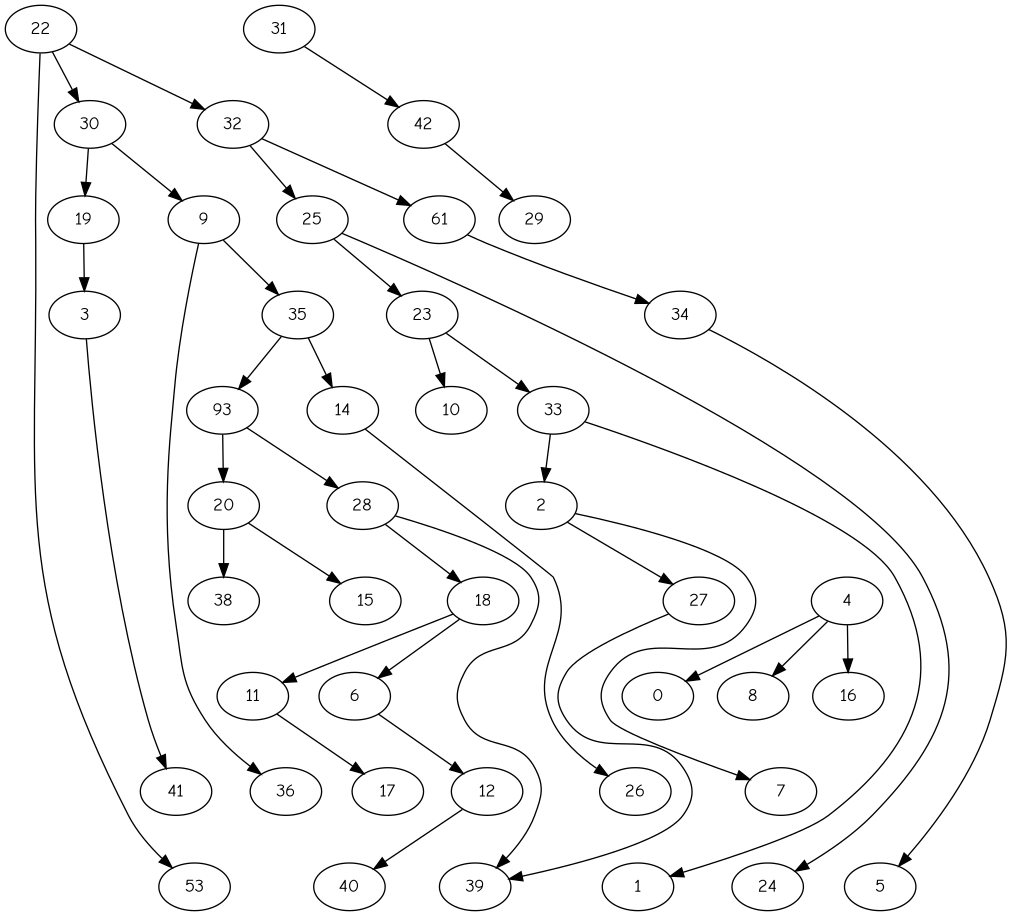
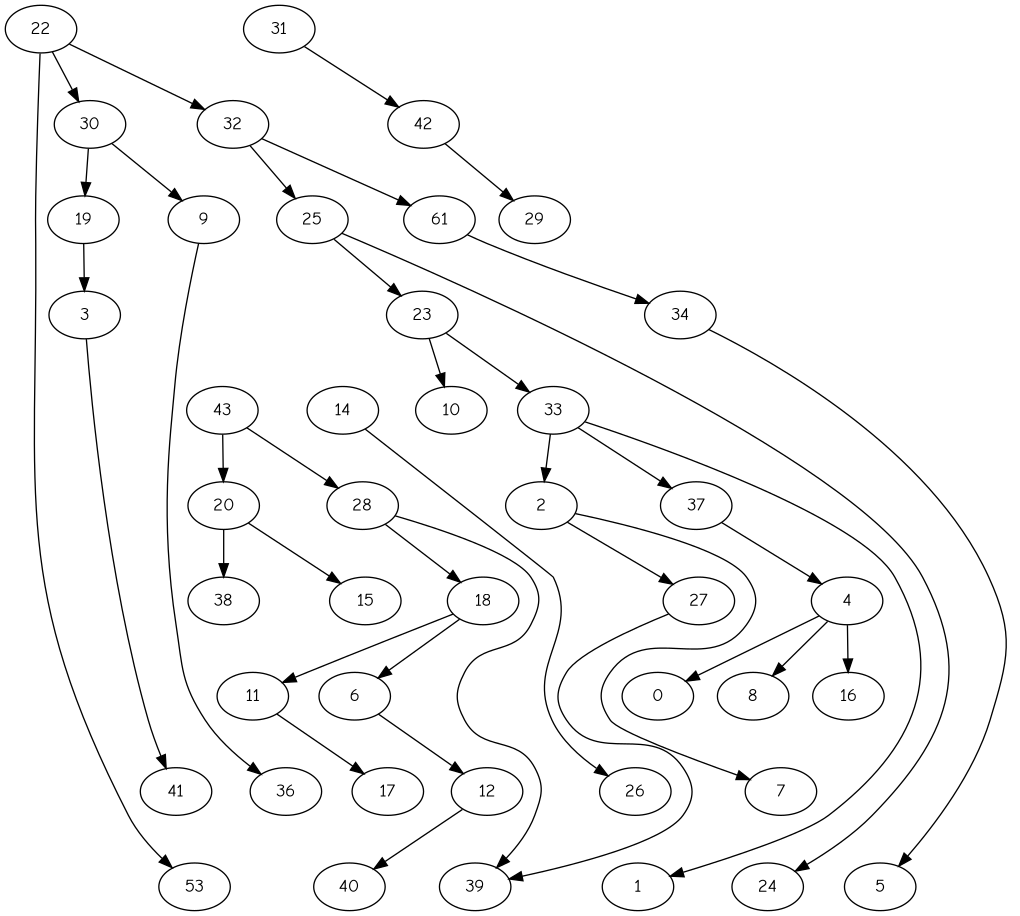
node "35": removed
node "93": label "93" -> "43"
node "37": added
